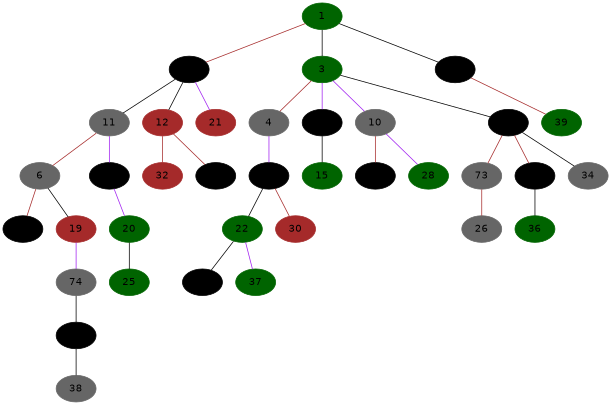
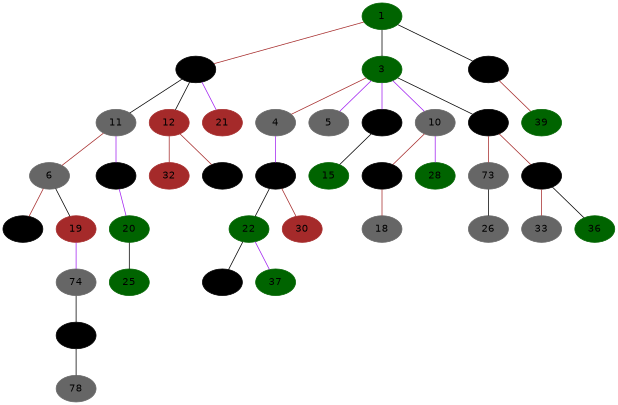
node "5": added
node "34": removed
edge "73" -- "26": color brown -> black
node "18": added
node "33": added
node "38": label "38" -> "78"
